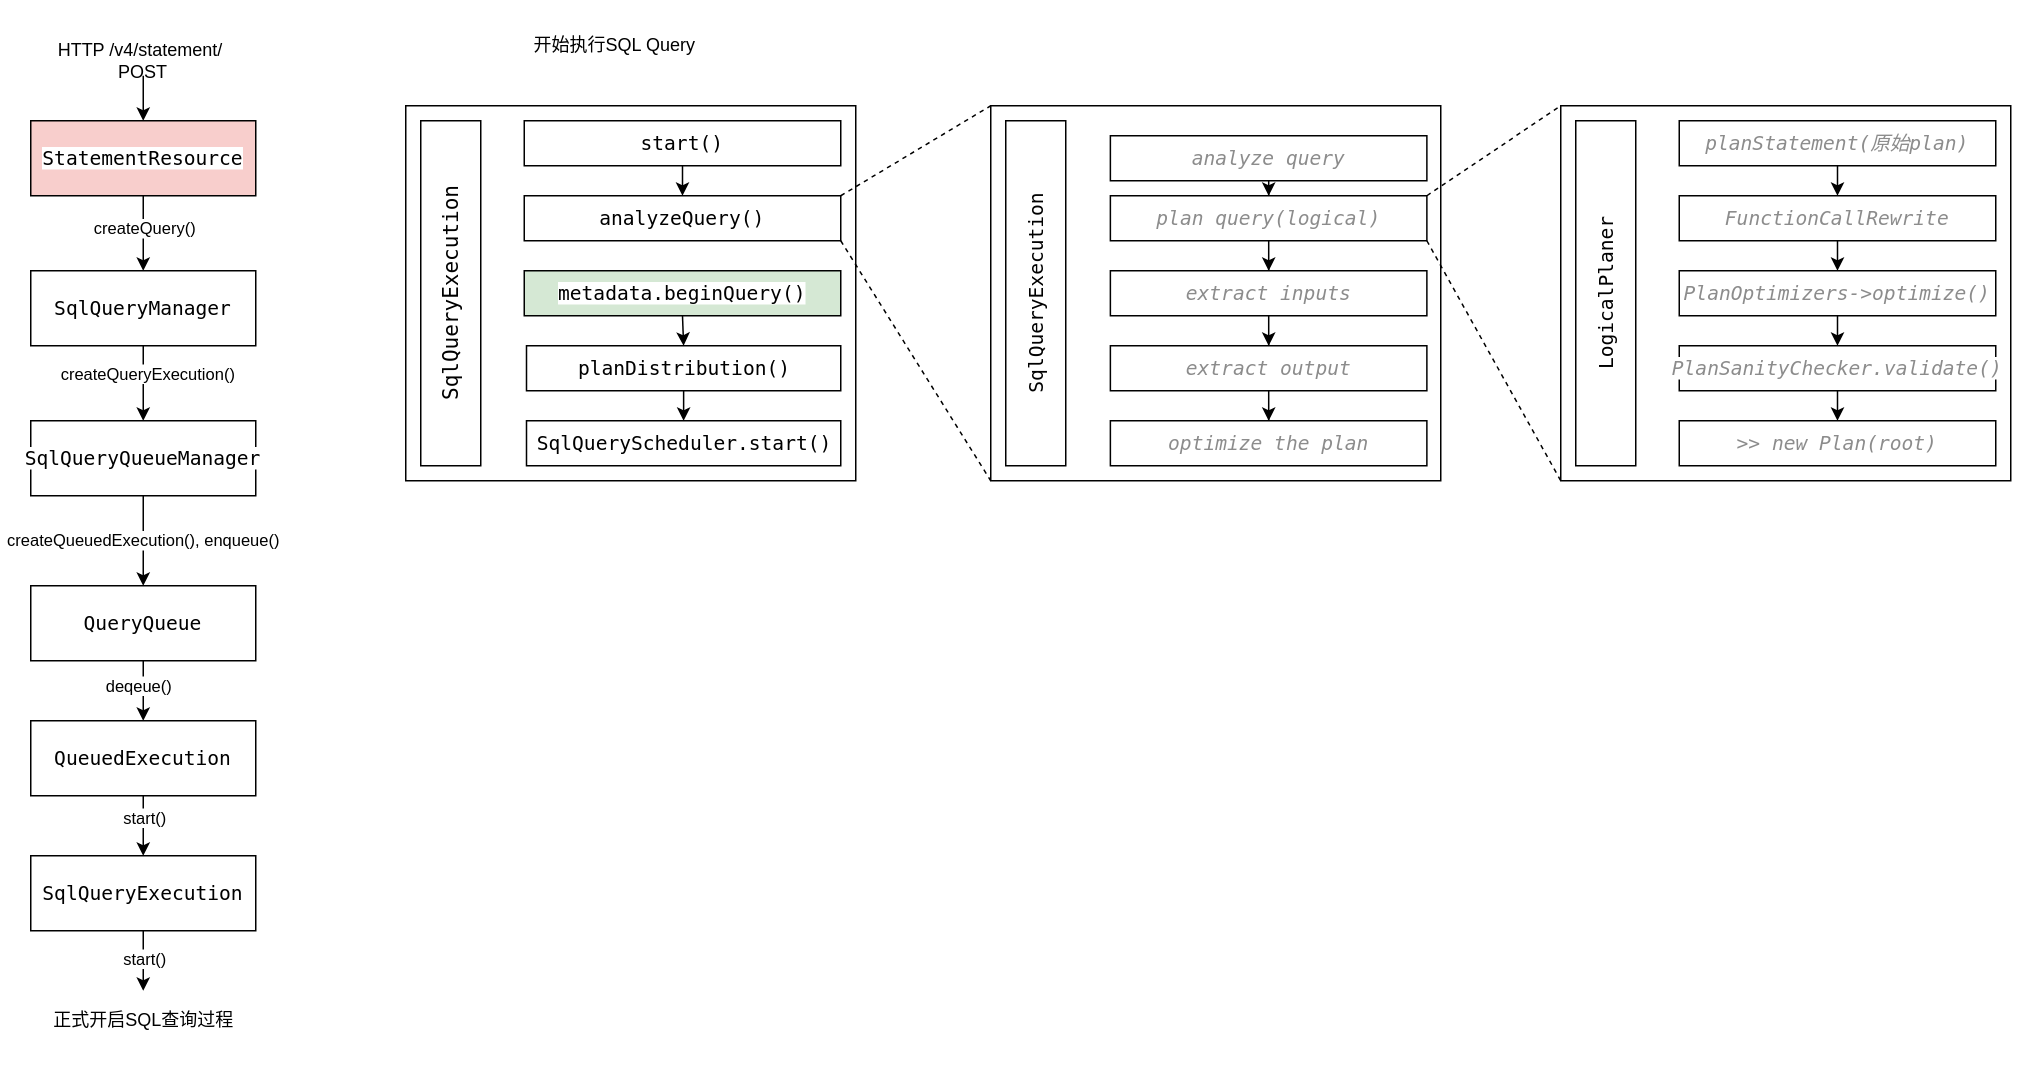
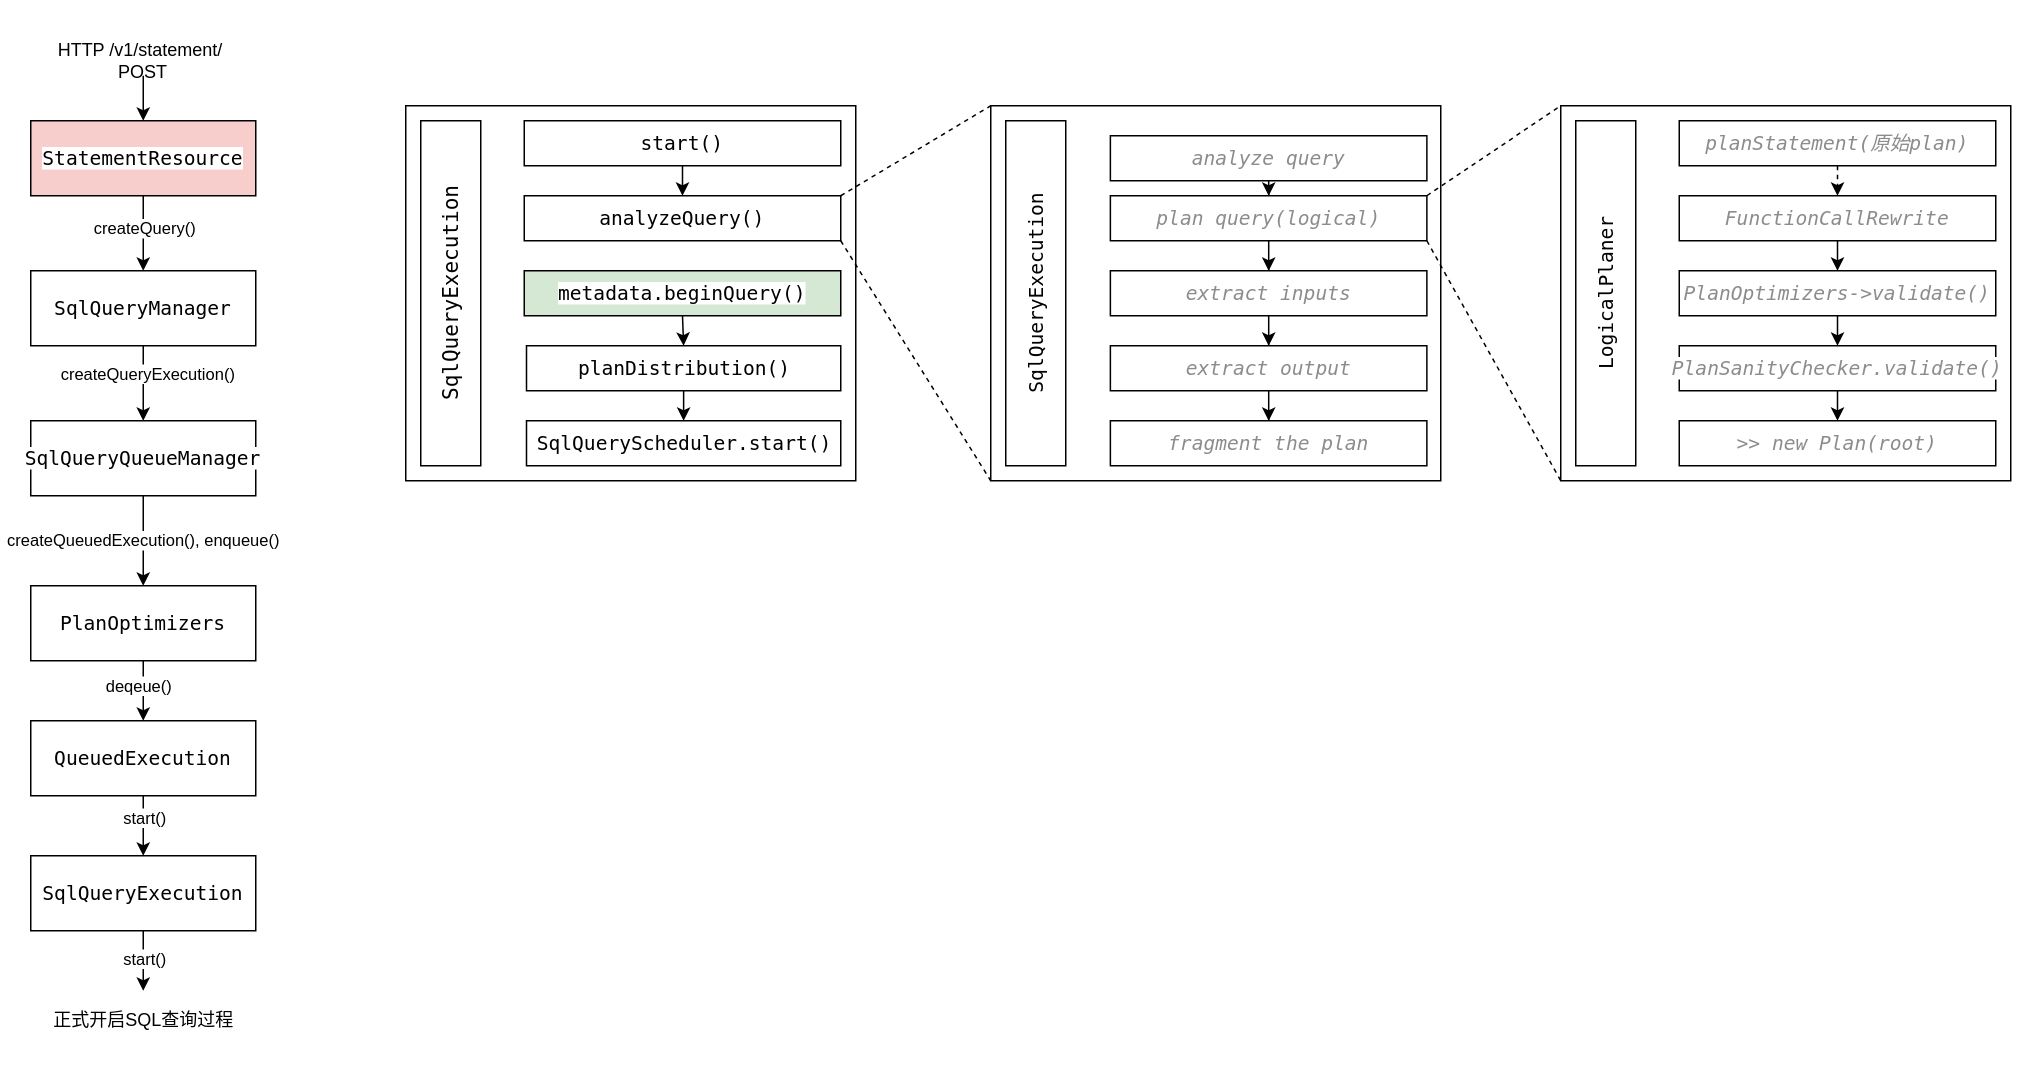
node "开始执行SQL Query": removed
node "HTTP /v4/statement/ POST": label "HTTP /v4/statement/ POST" -> "HTTP /v1/statement/ POST"
edge "planStatement(原始plan)" -> "FunctionCallRewrite": style solid -> dashed
node "PlanOptimizers->optimize()": label "PlanOptimizers->optimize()" -> "PlanOptimizers->validate()"
node "optimize the plan": label "optimize the plan" -> "fragment the plan"
node "QueryQueue": label "QueryQueue" -> "PlanOptimizers"
